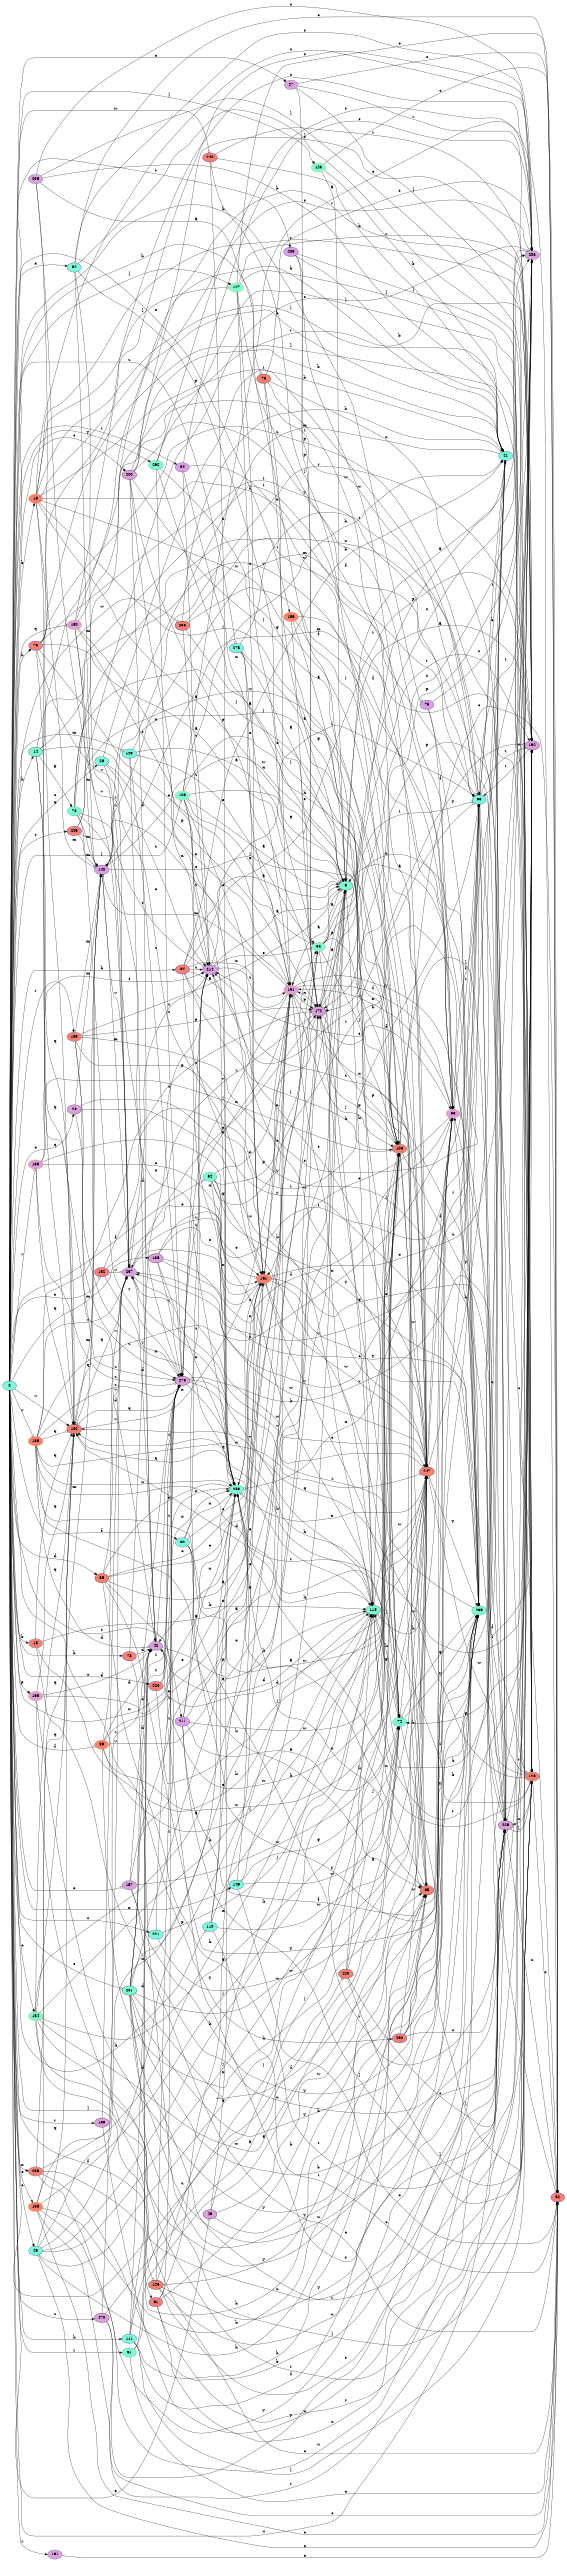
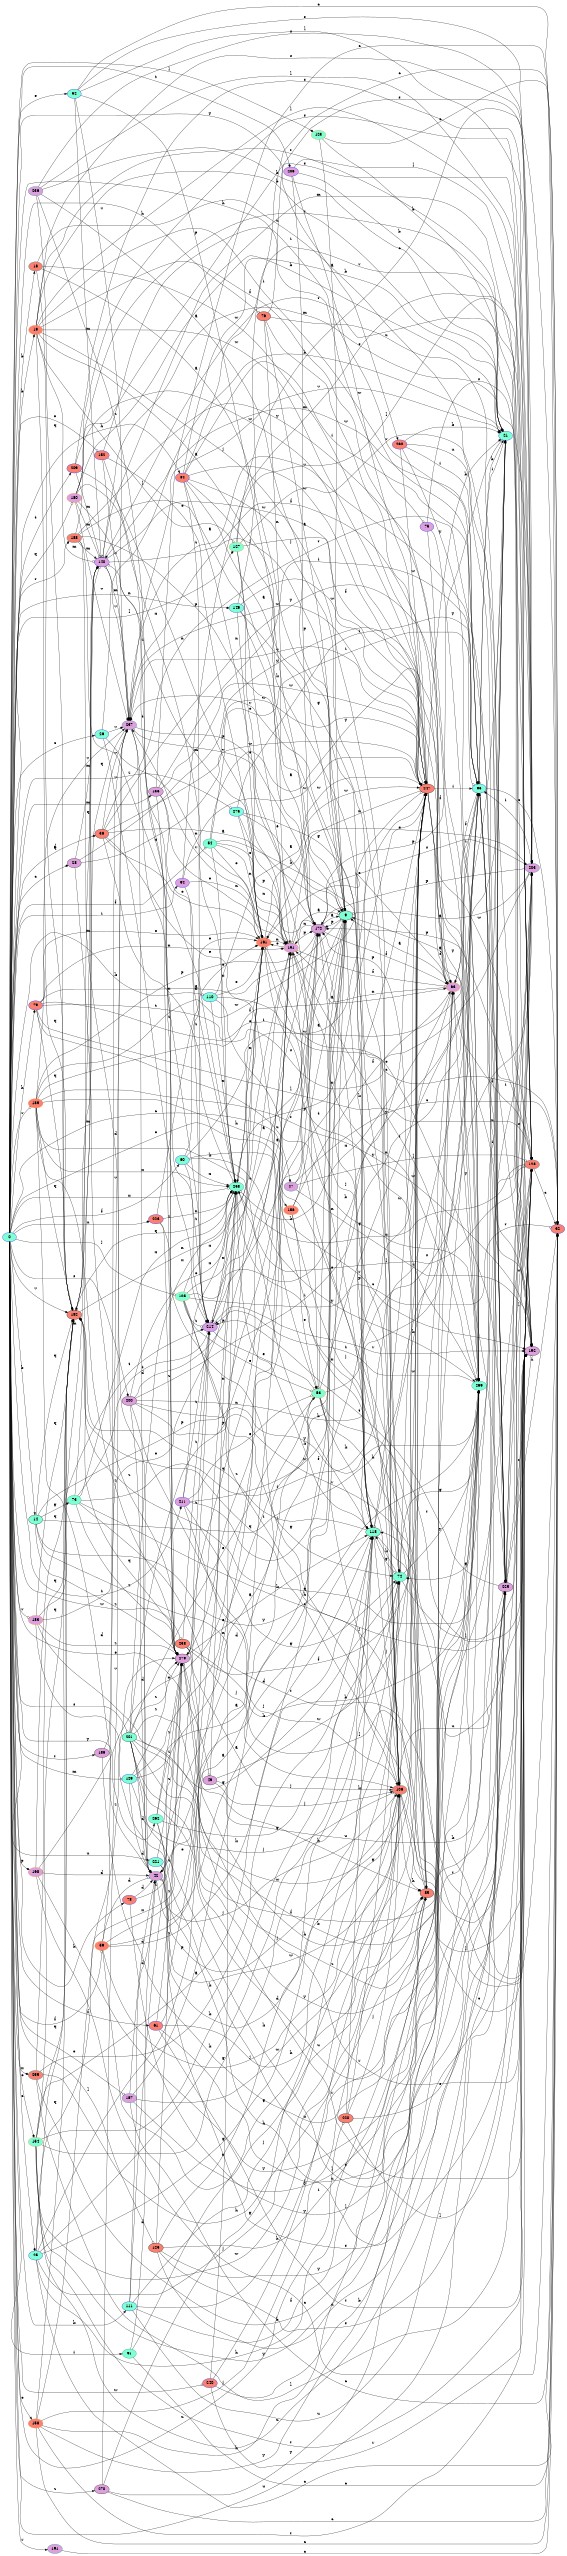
edge "105" -> "161": now "223" -> "161"
